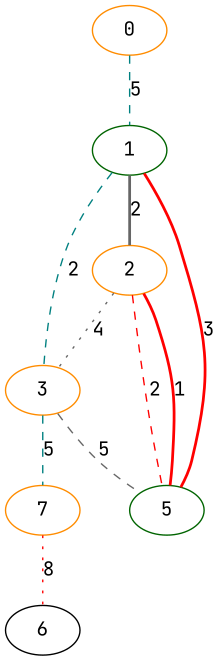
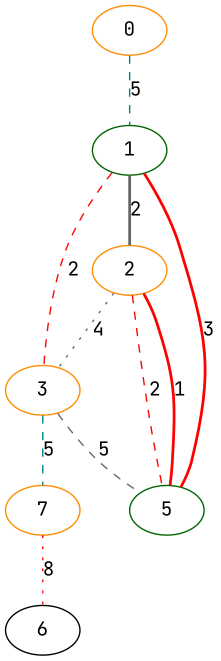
edge "1" -- "3": color teal -> red
